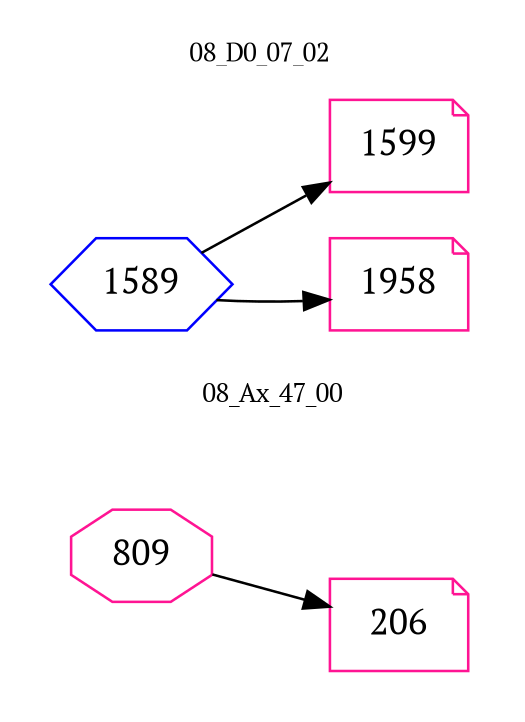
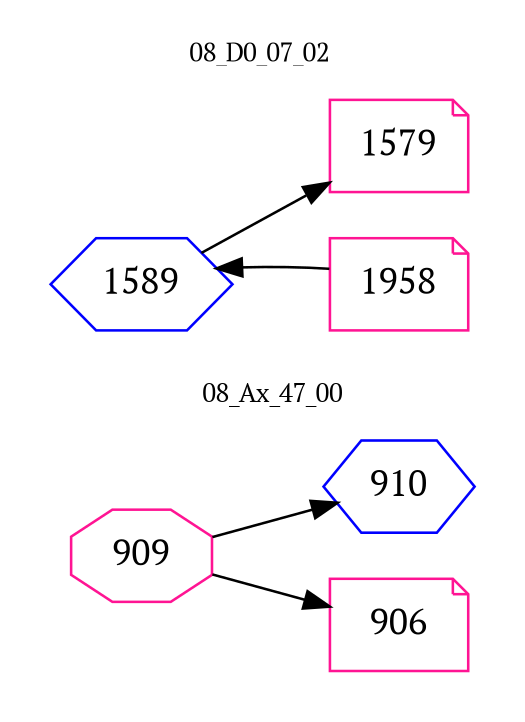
node "1599": label "1599" -> "1579"
edge "1589" -> "1958": reversed
node "910": added
node "809": label "809" -> "909"
node "206": label "206" -> "906"
